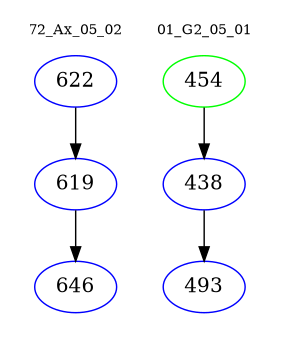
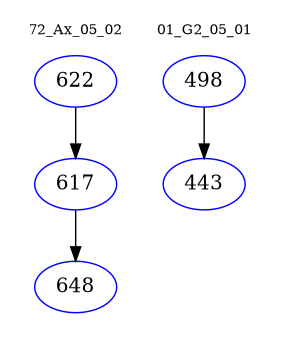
node "454": removed
node "619": label "619" -> "617"
node "438": label "438" -> "498"
node "646": label "646" -> "648"
node "493": label "493" -> "443"
